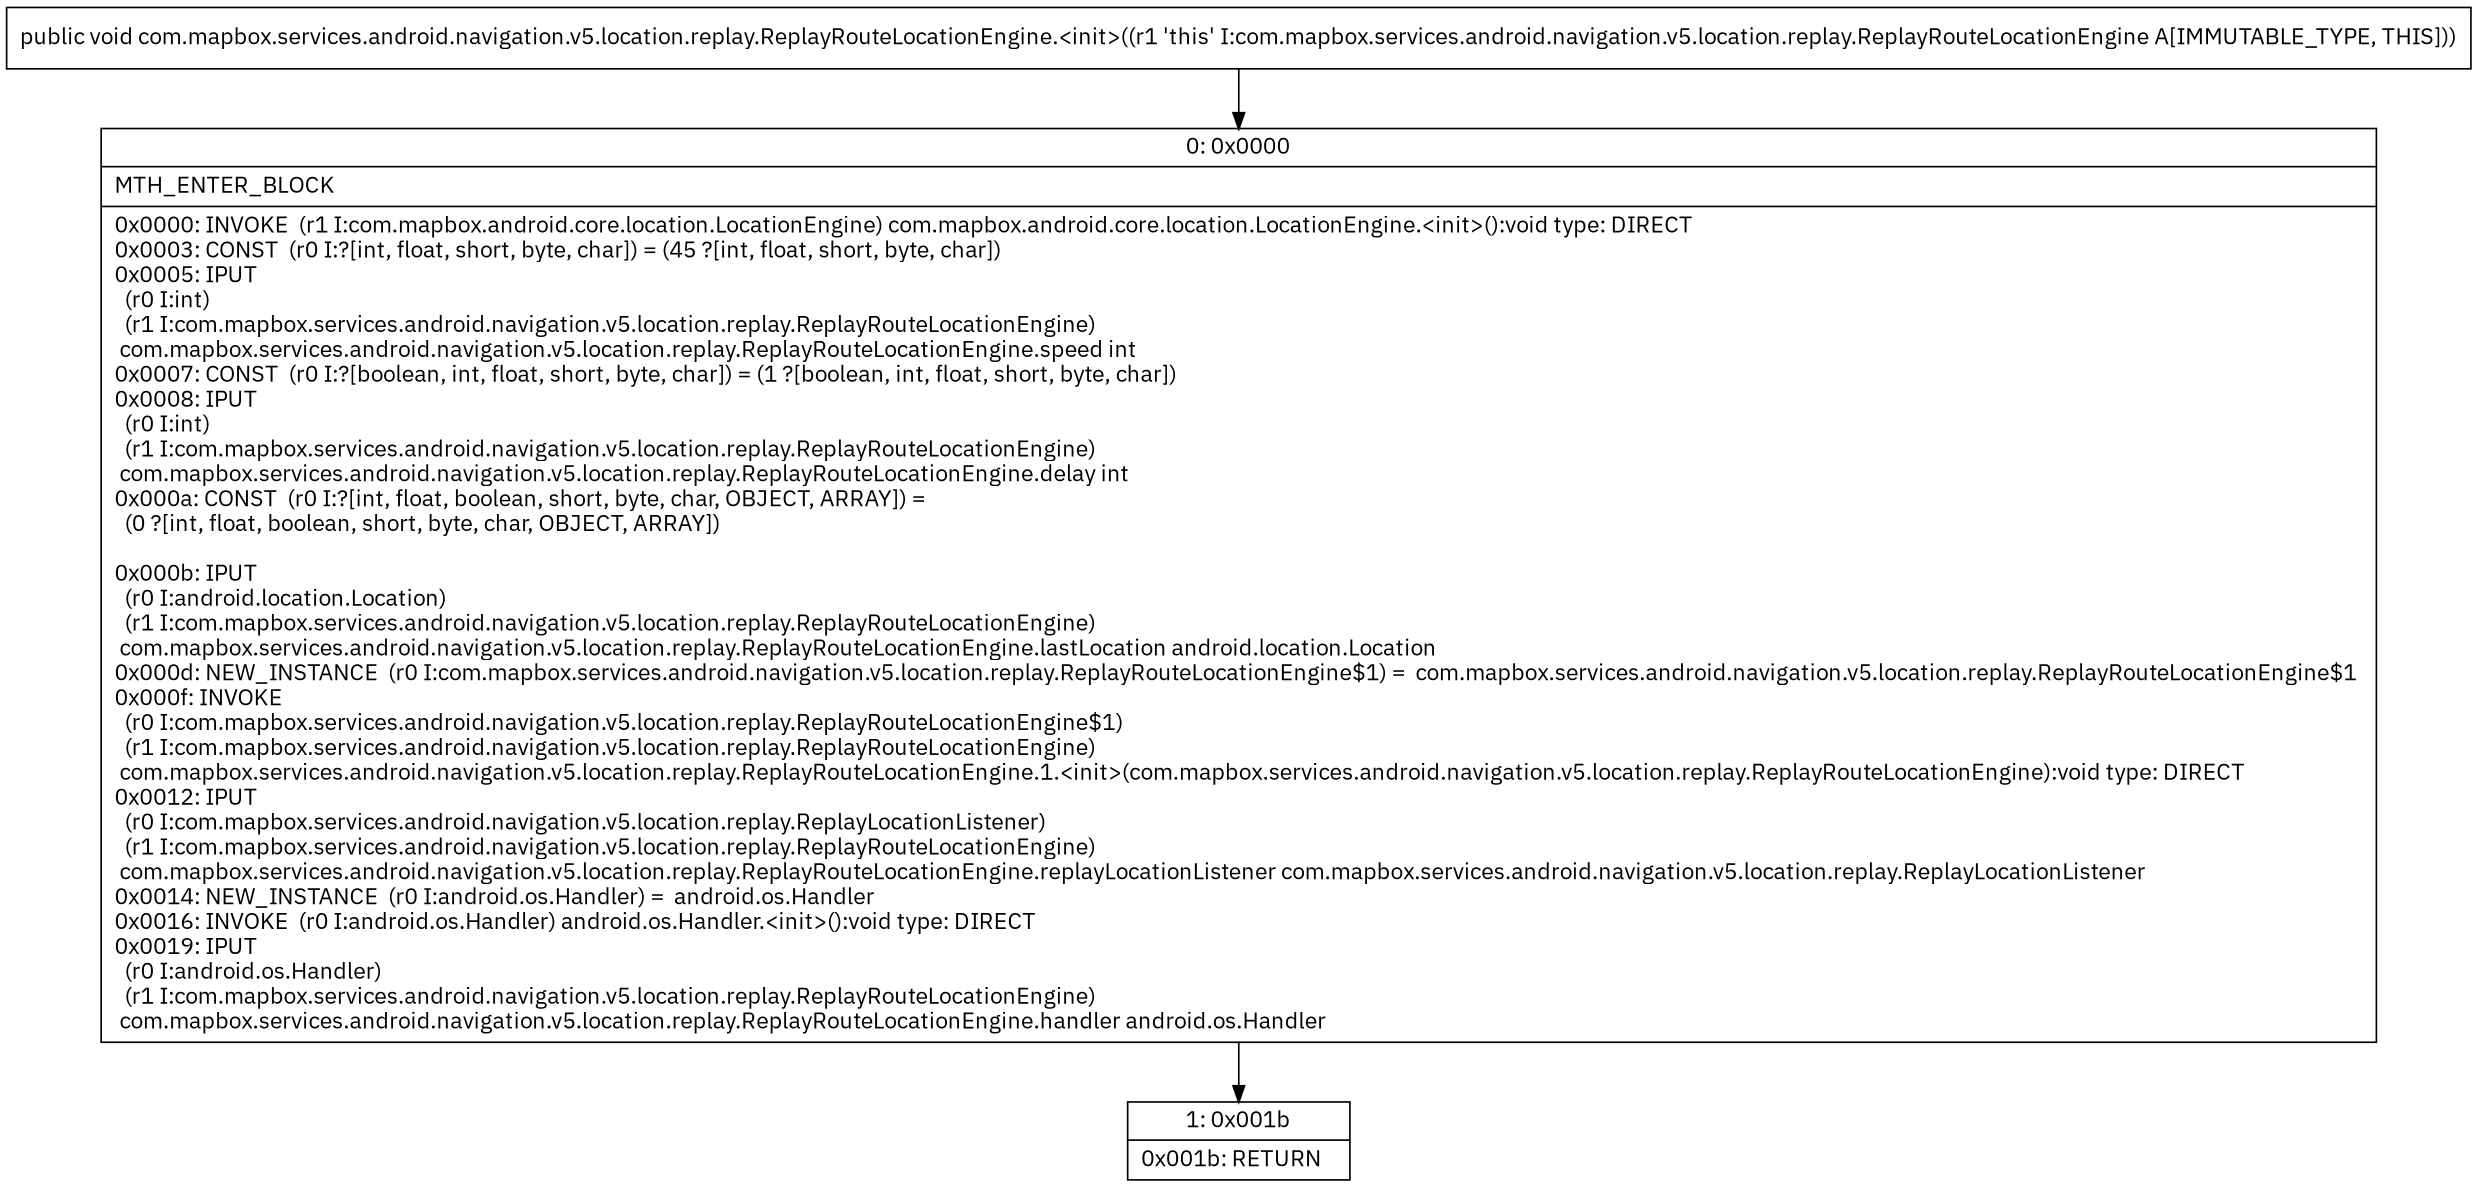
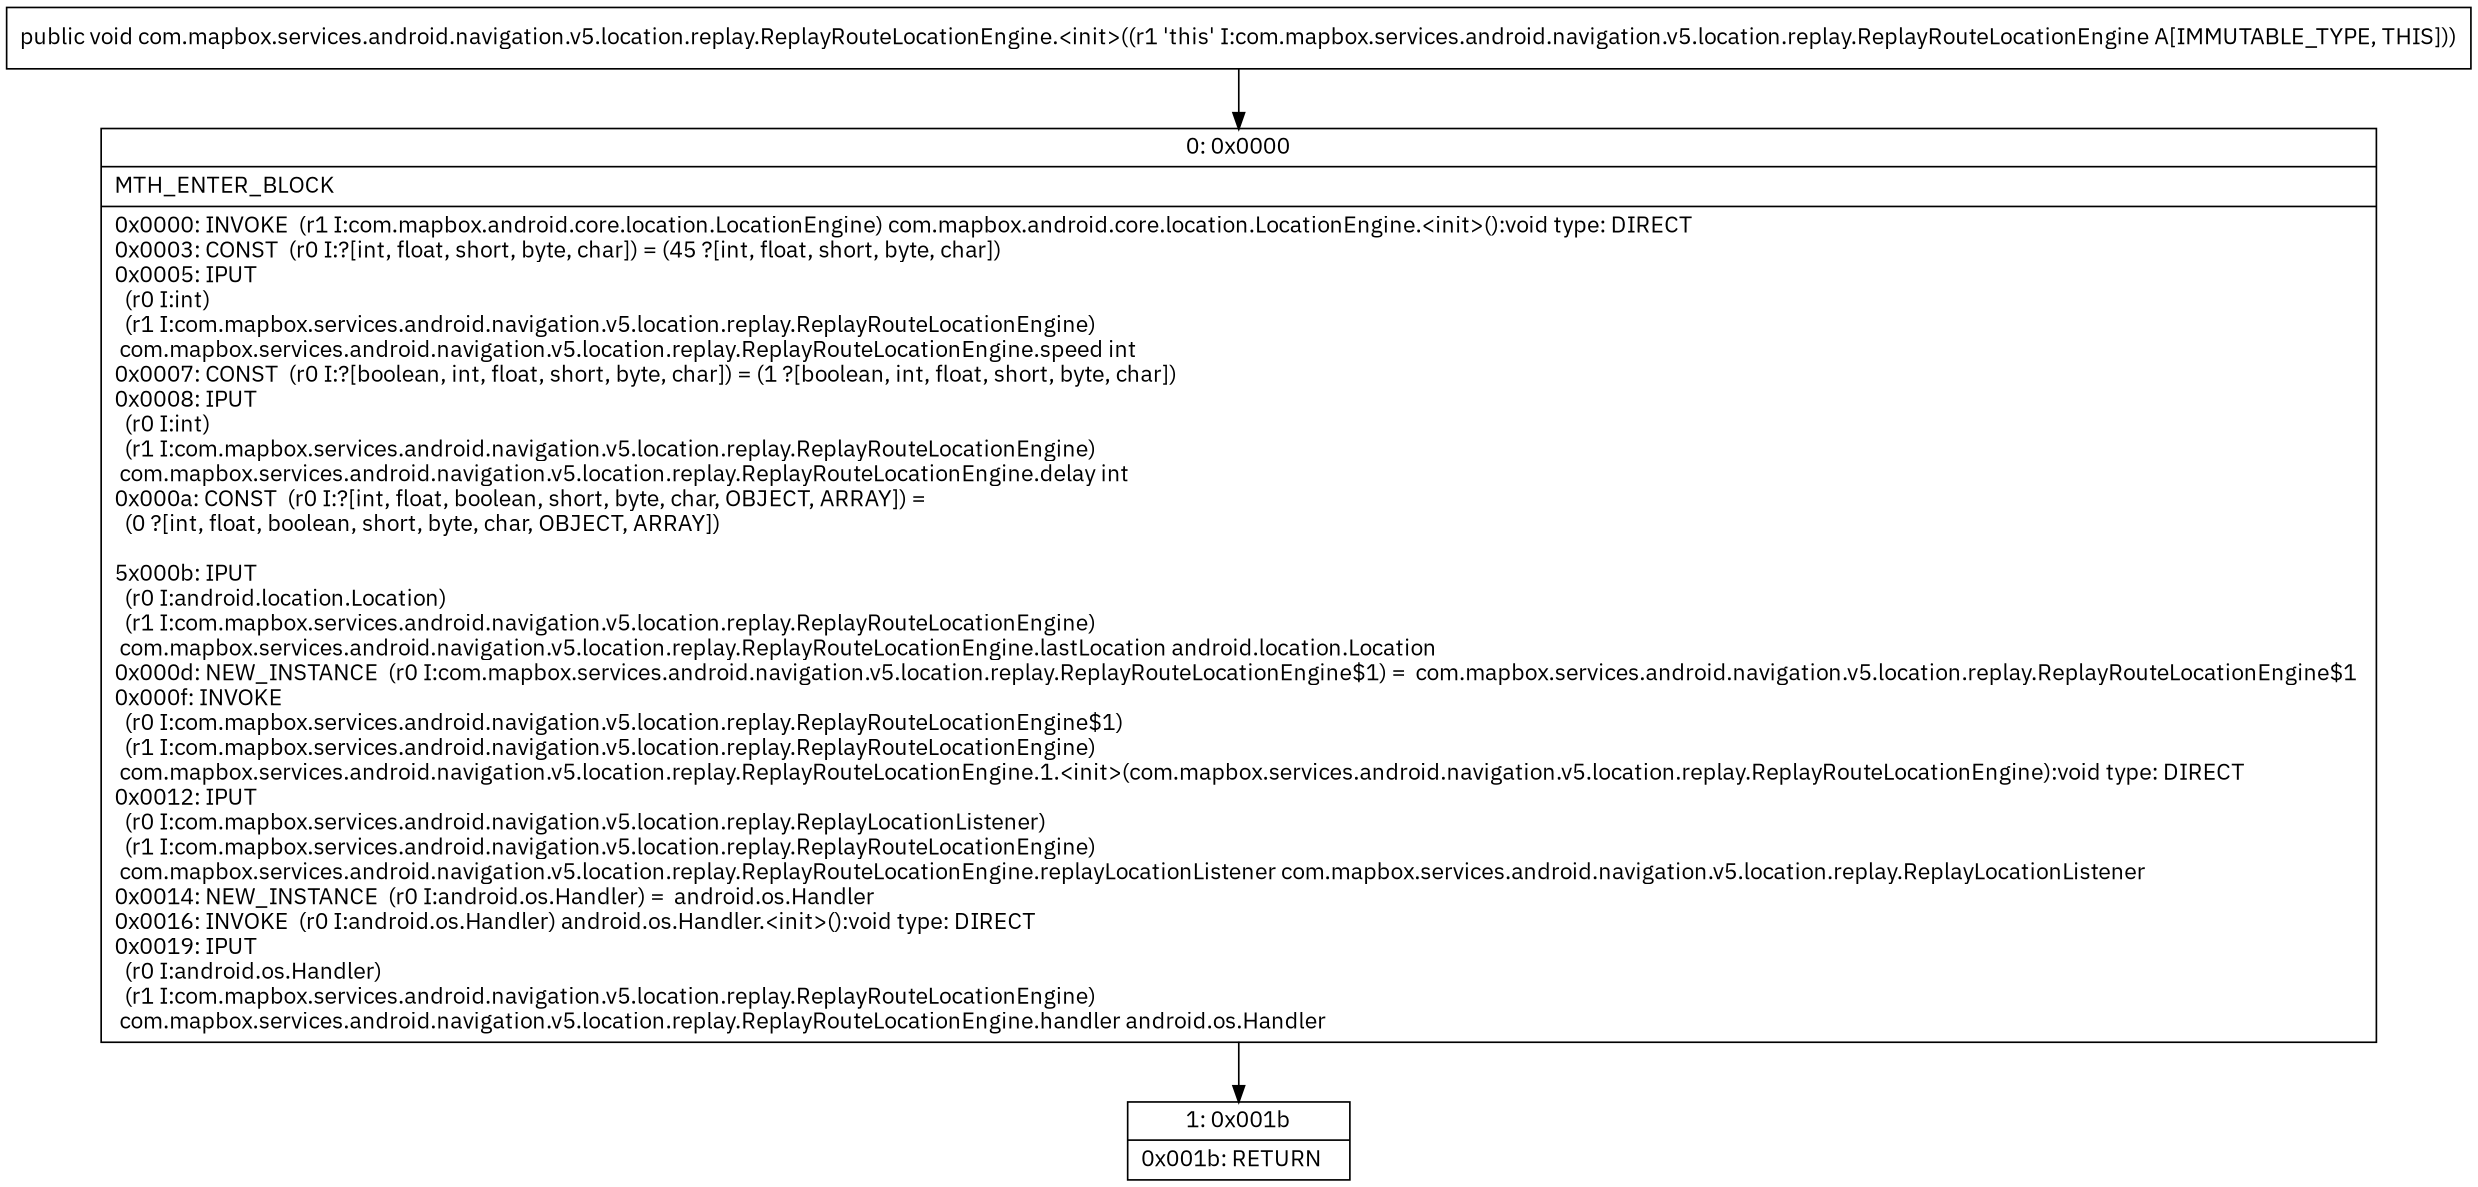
node "0: 0x0000": text "0x000b: IPUT" -> "5x000b: IPUT"
